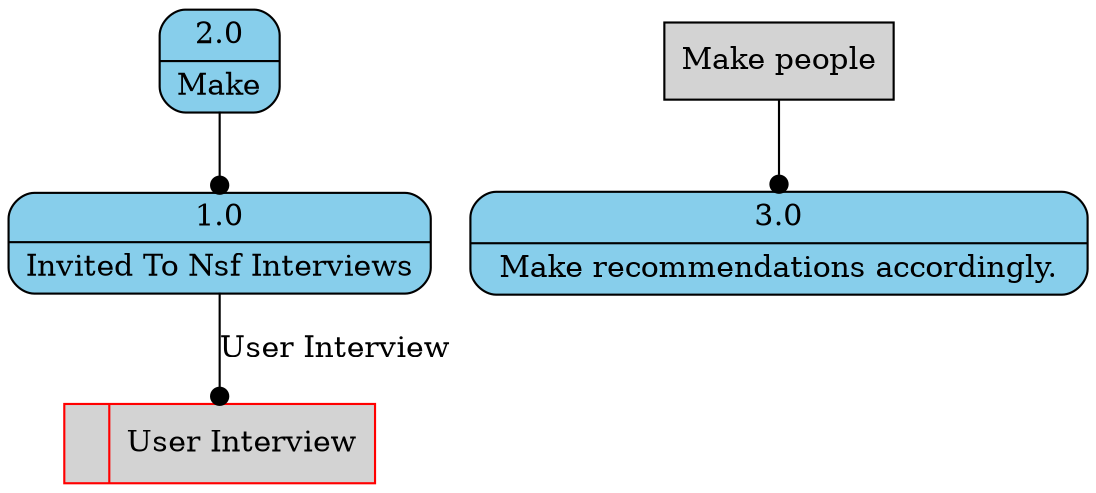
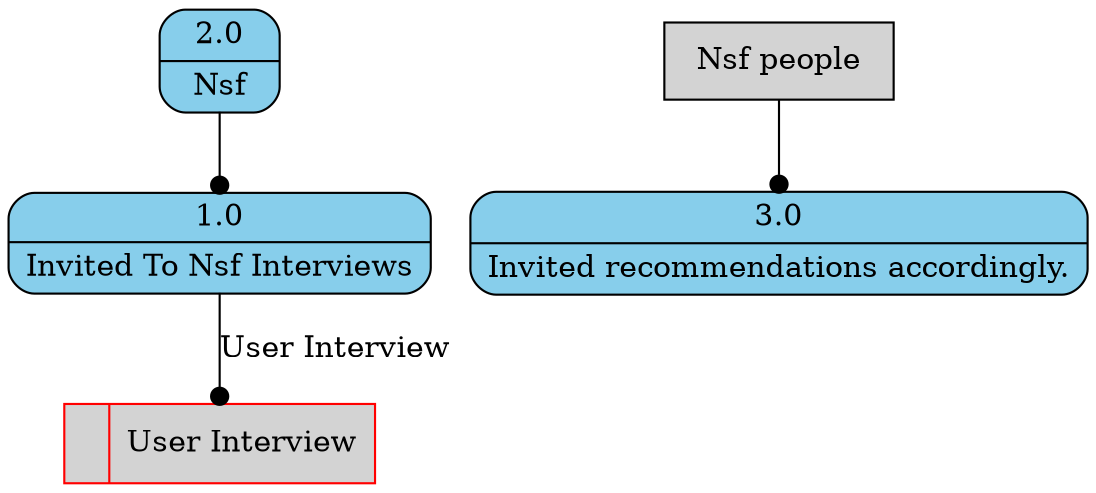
node "Make people": label "Make people" -> "Nsf people"
node "2.0": text "Make" -> "Nsf"
node "3.0": text "Make recommendations accordingly." -> "Invited recommendations accordingly."
